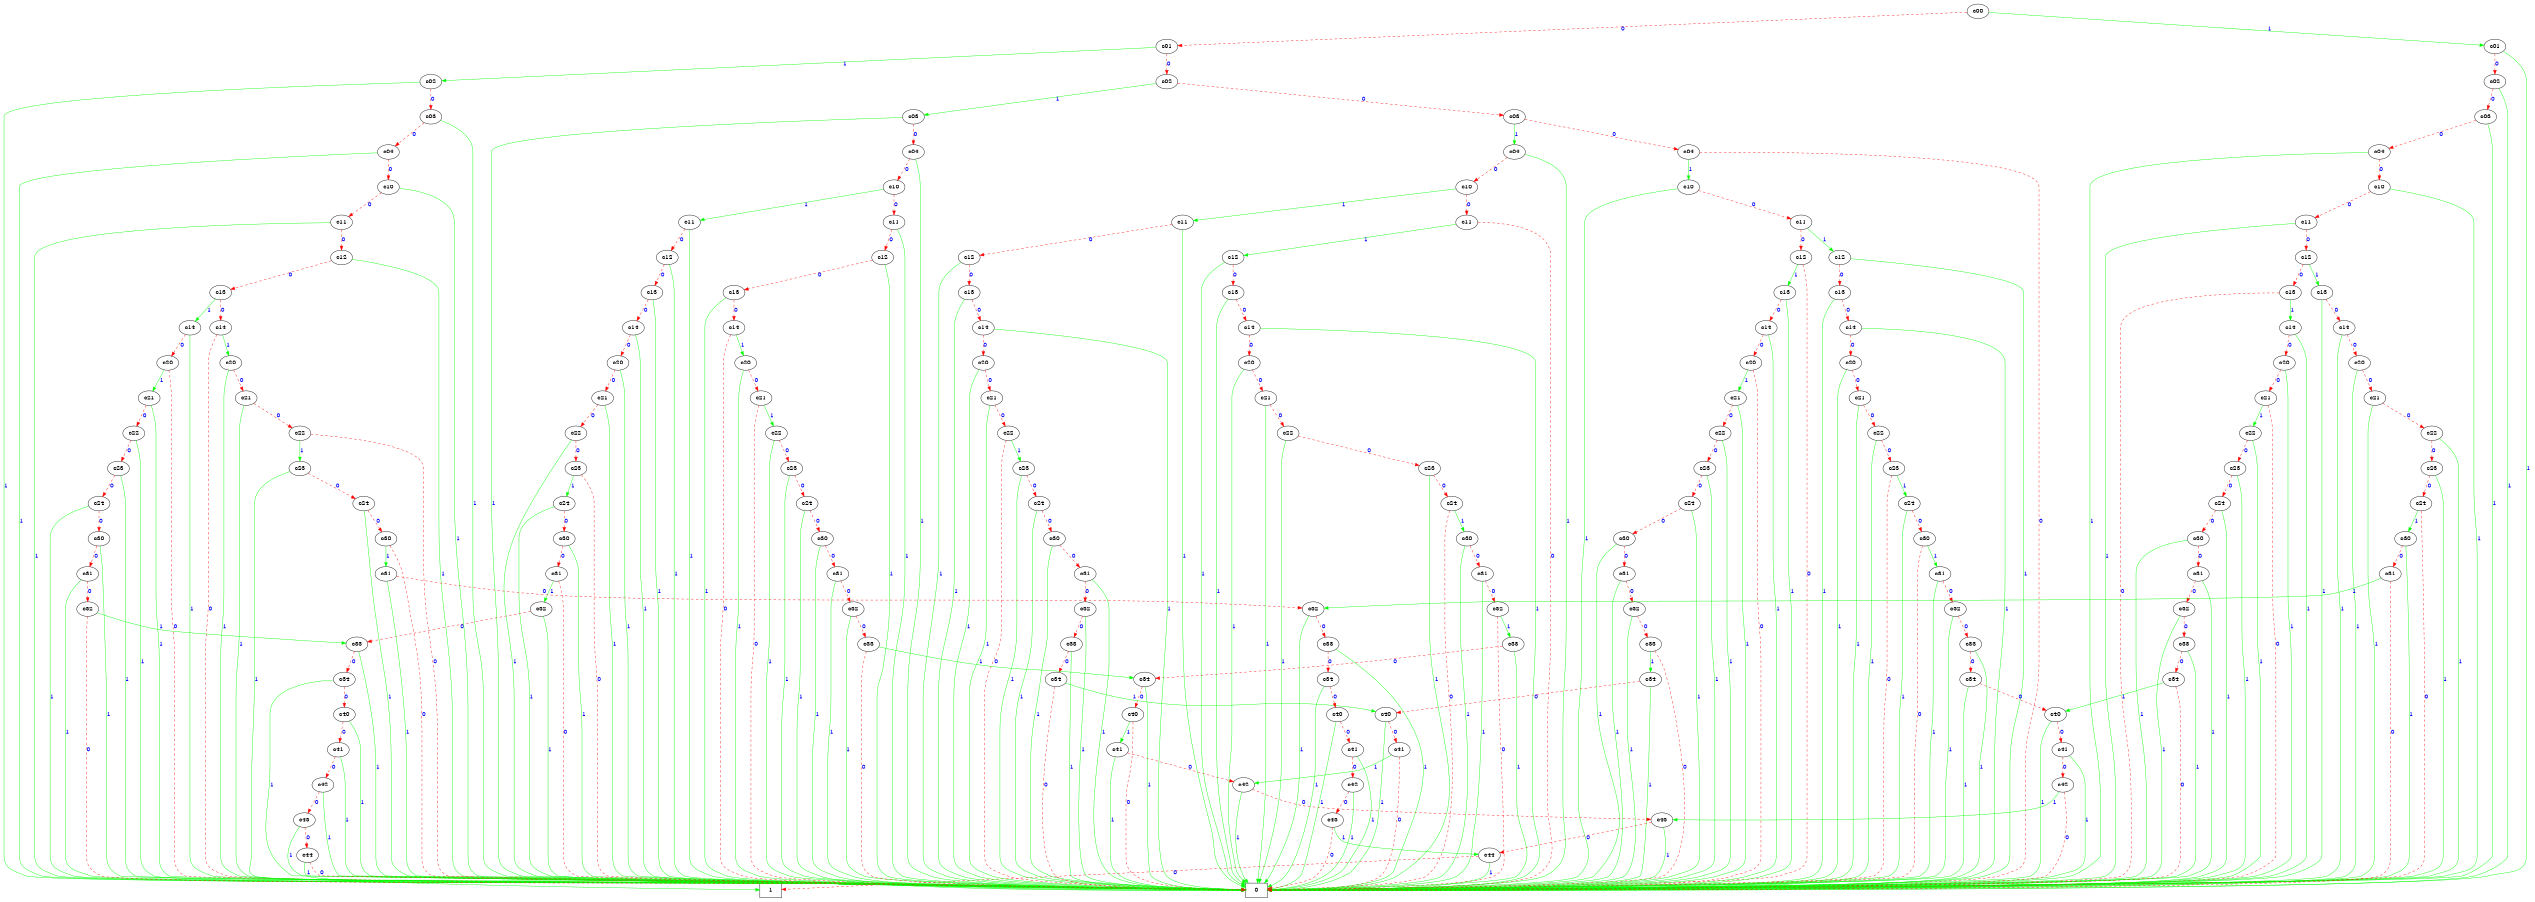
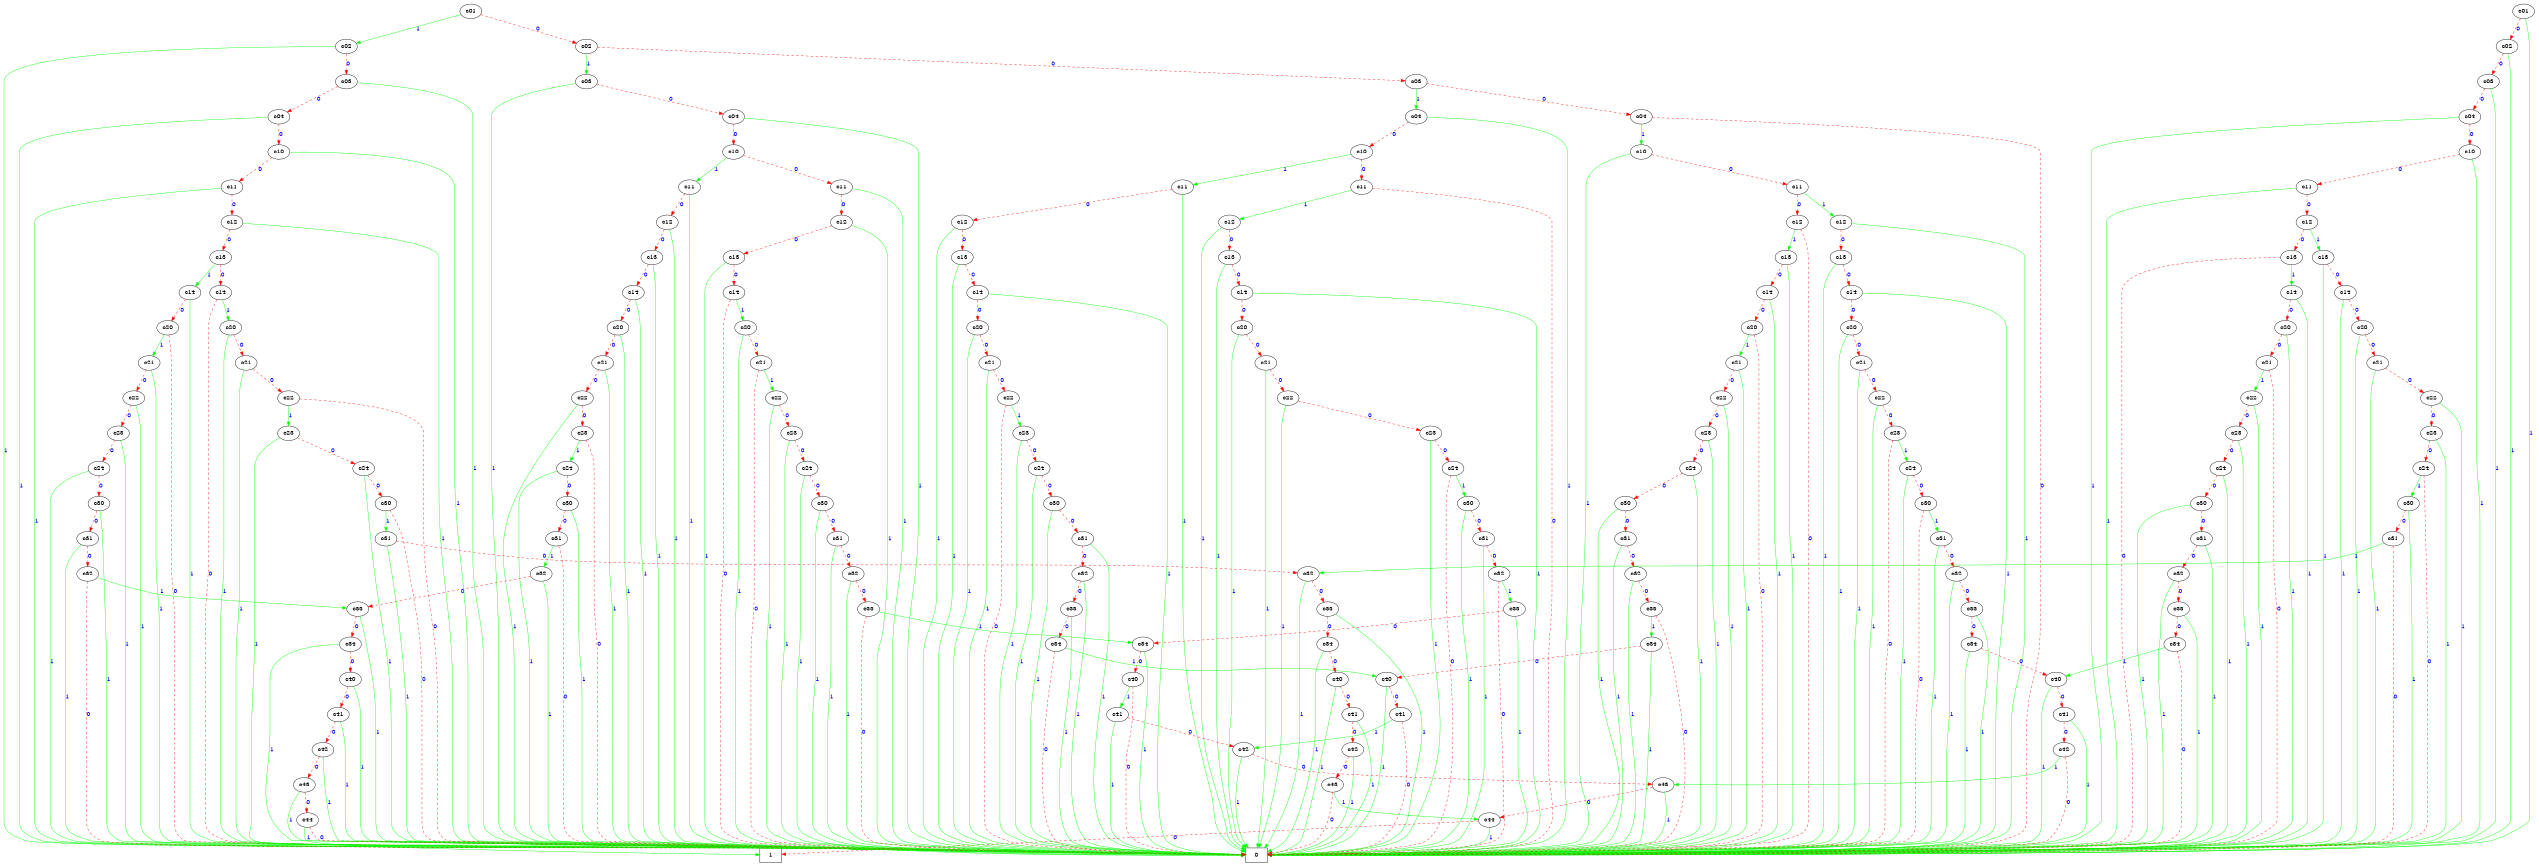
node "c00": removed
